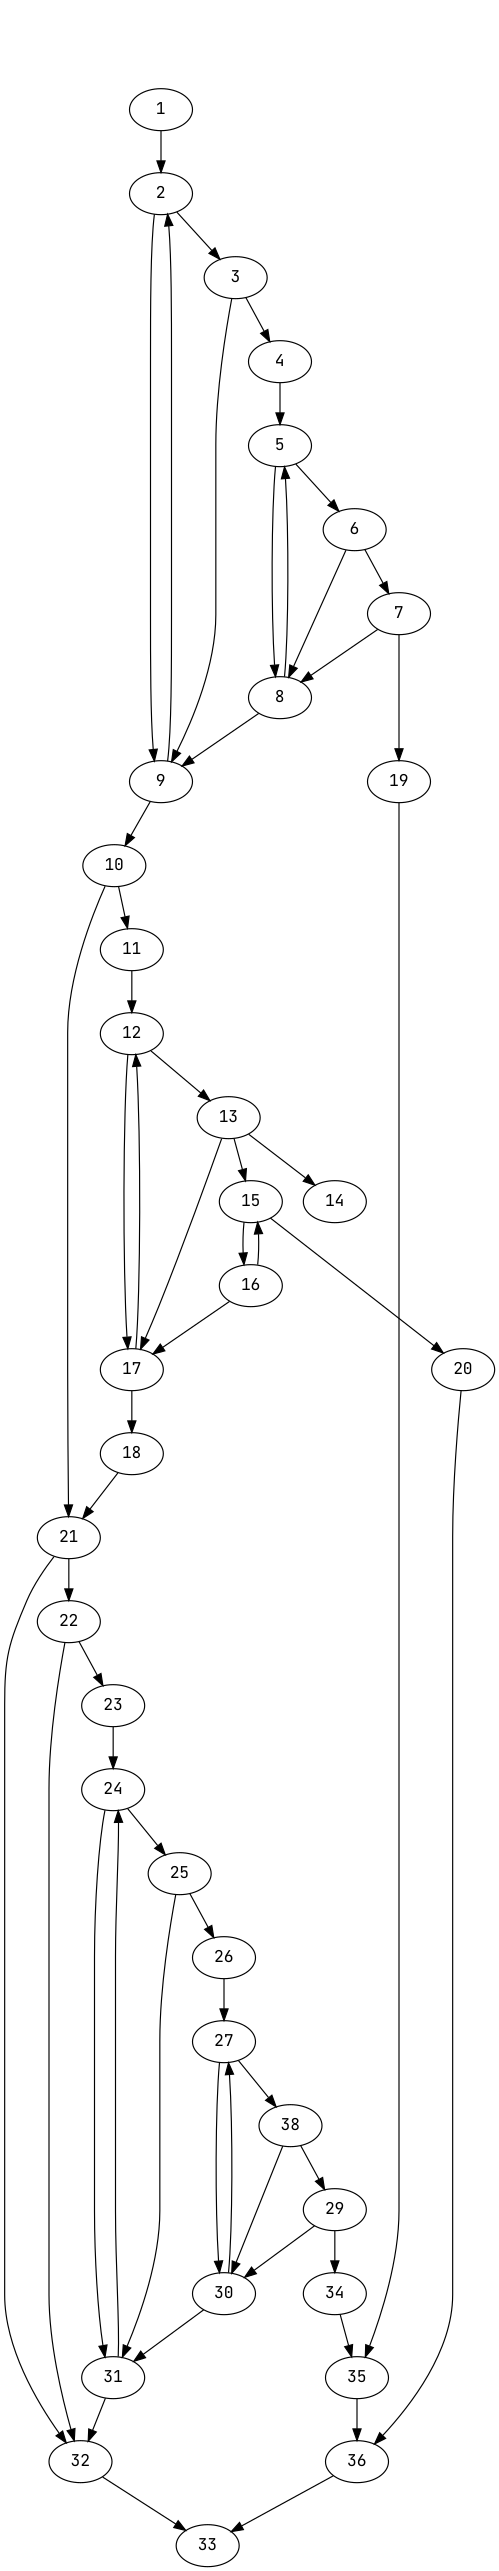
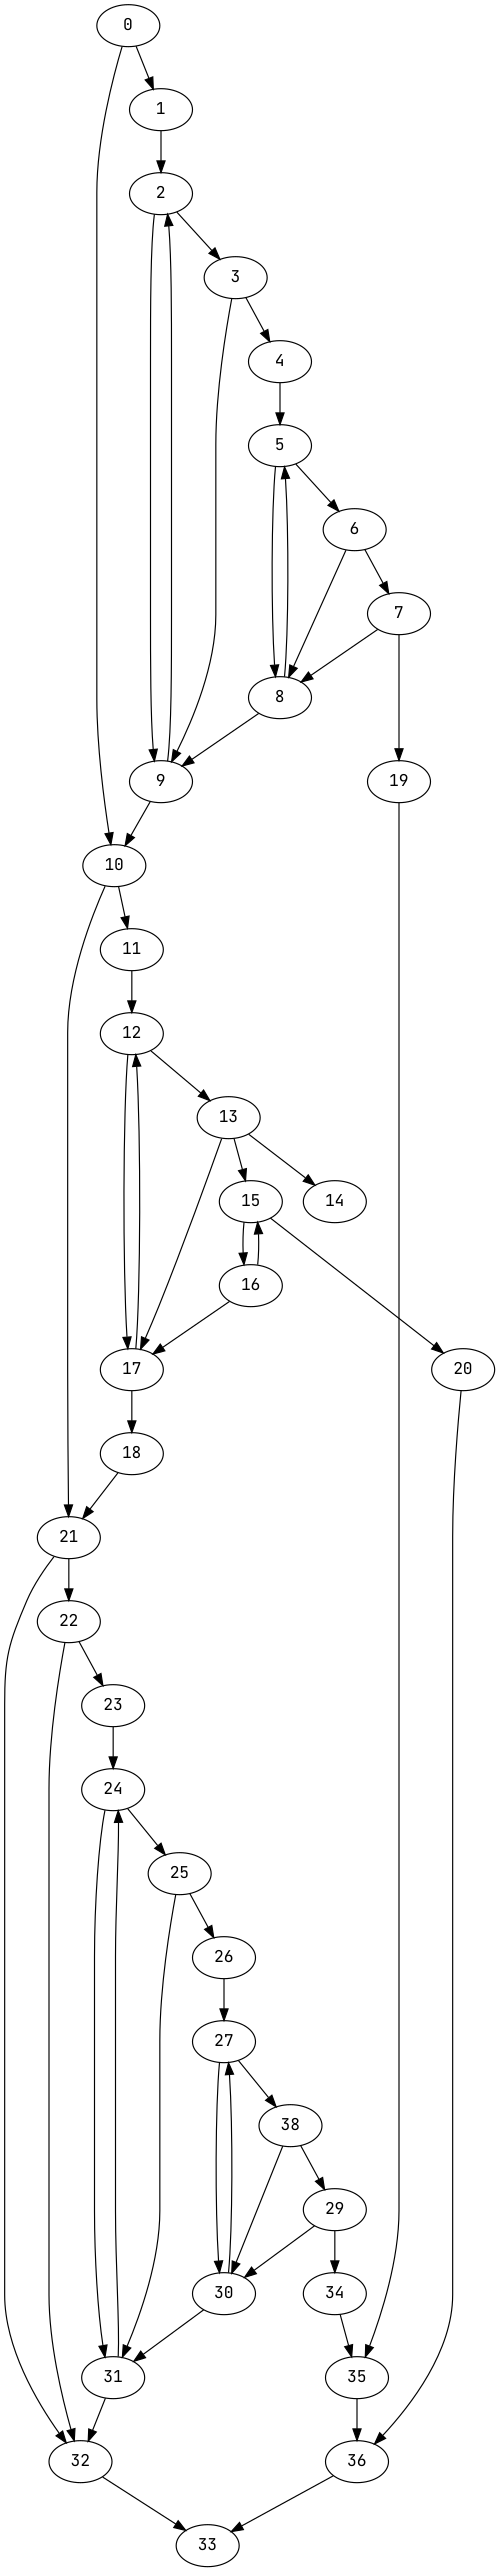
node "0": added
